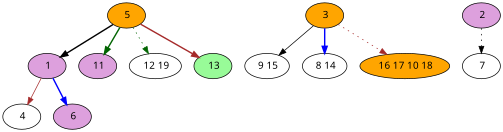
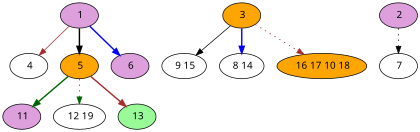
edge "5" -> "1": reversed
